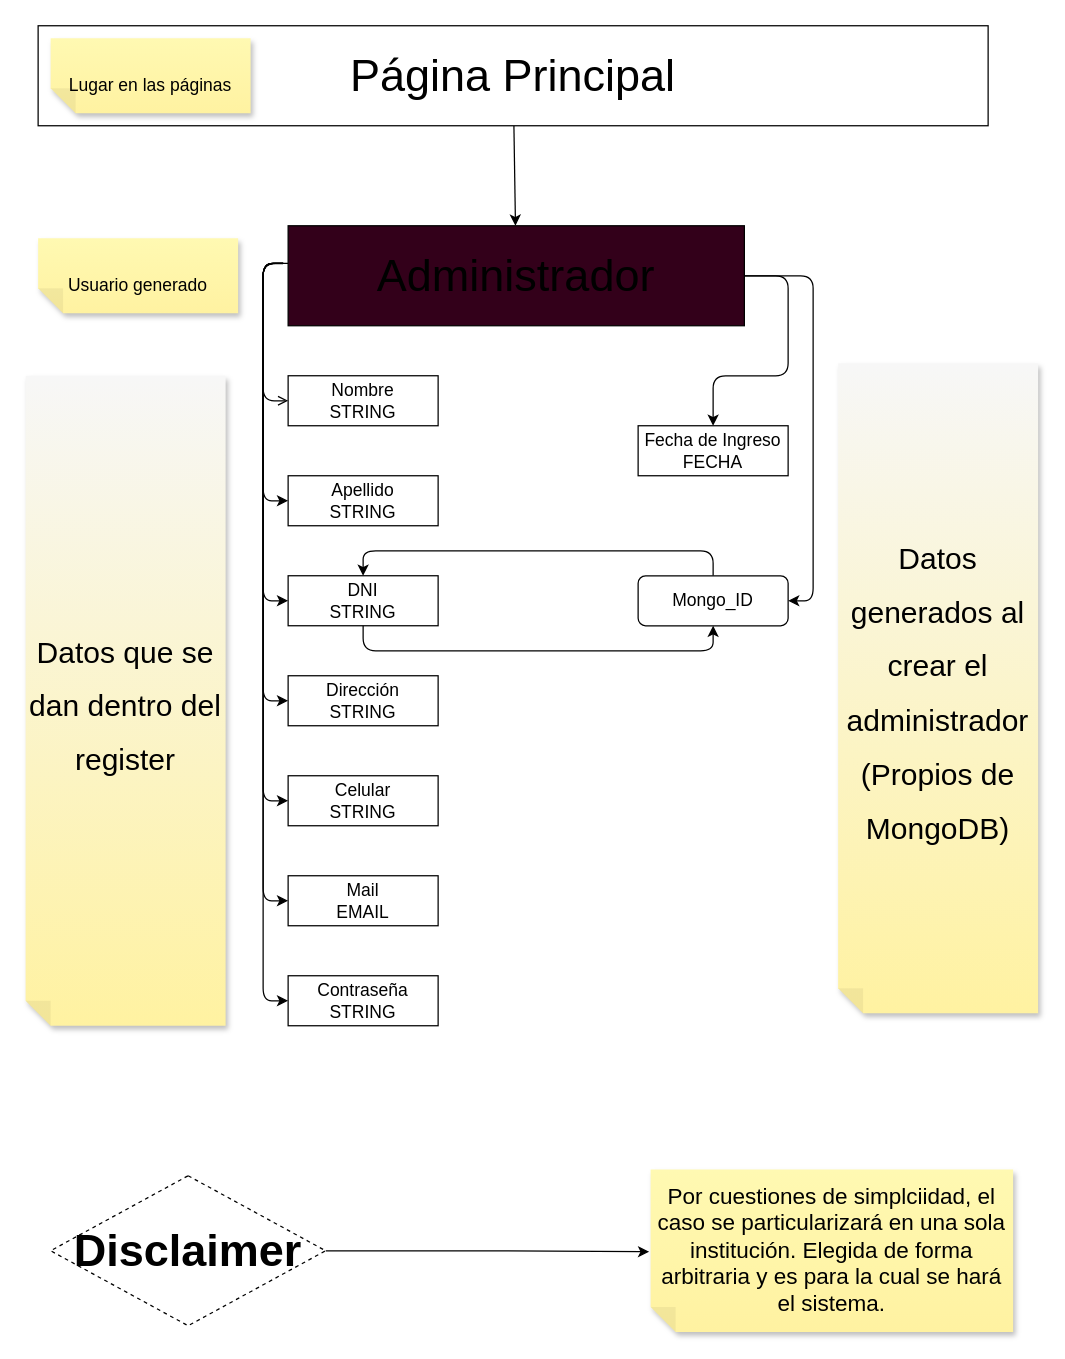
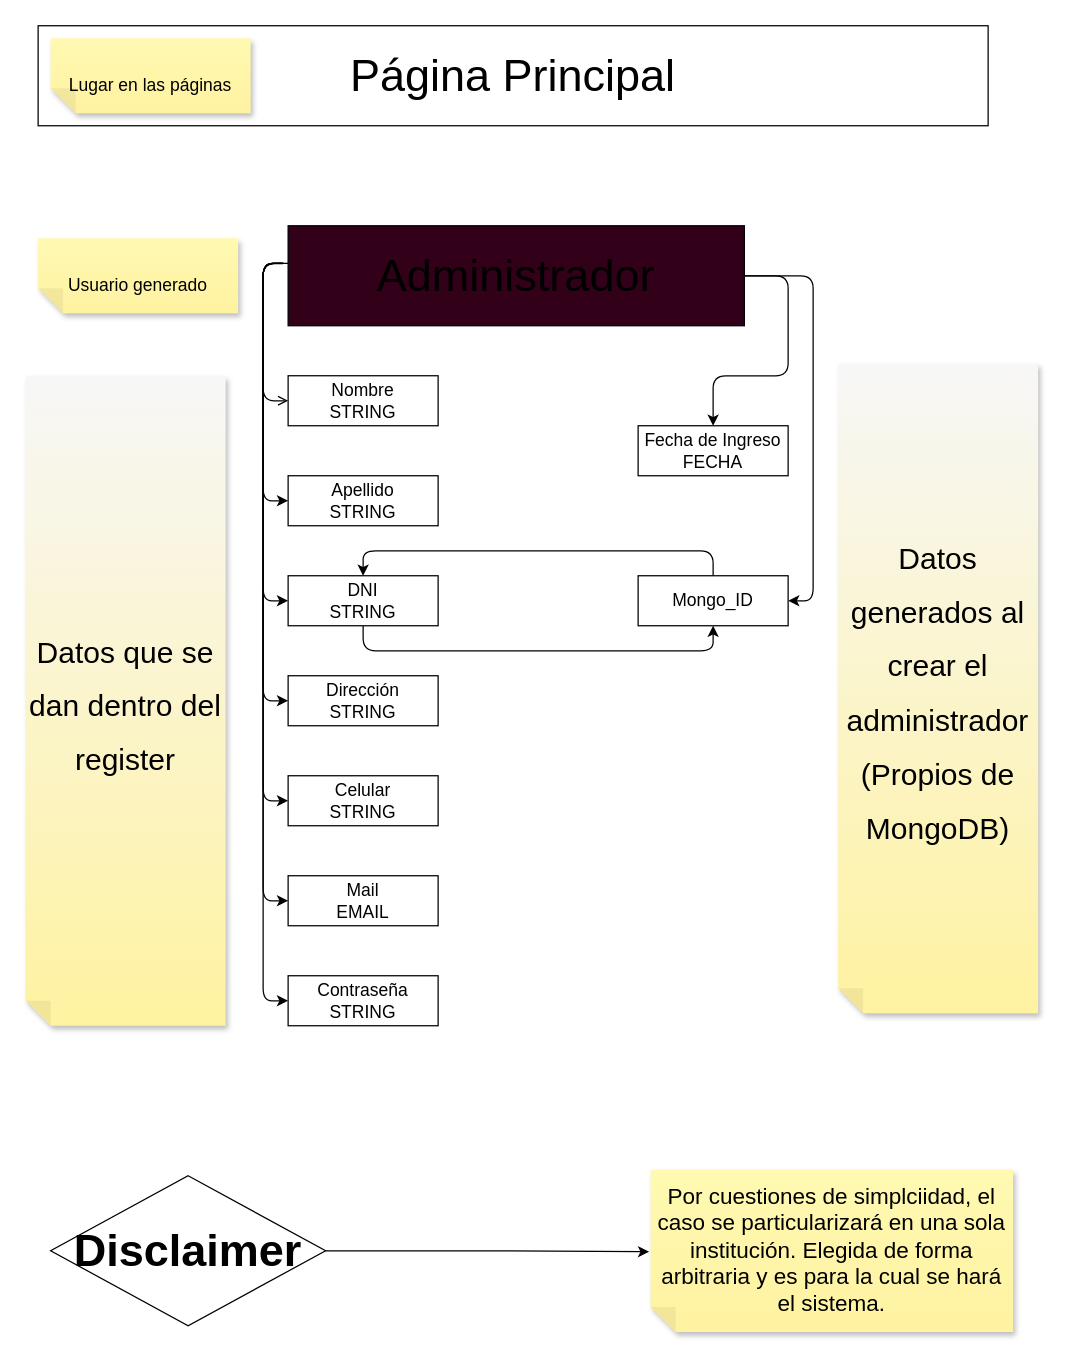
edge "Página Principal" -> "Administrador": removed
node "Mongo_ID": shape rounded rectangle -> rectangle
node "Disclaimer": style dashed -> solid
